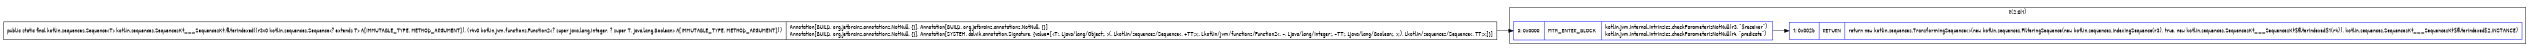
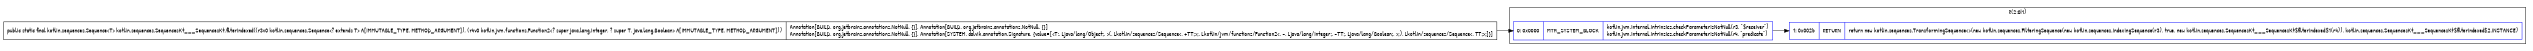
node "0: 0x0000": text "MTH_ENTER_BLOCK" -> "MTH_SYSTEM_BLOCK"
